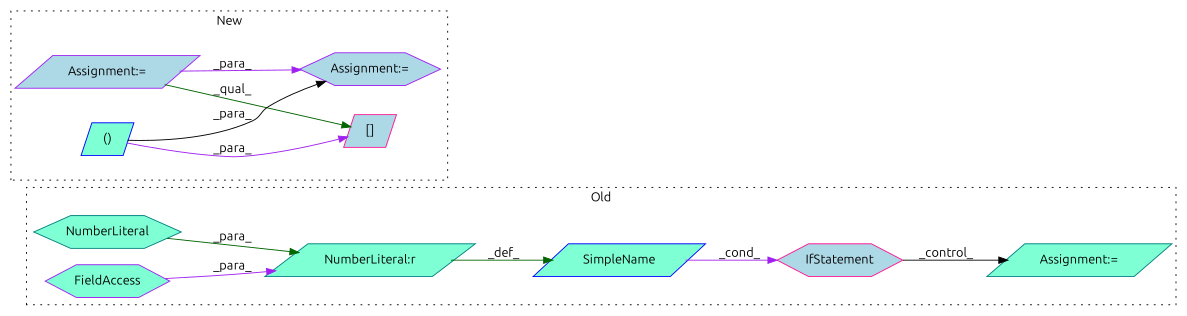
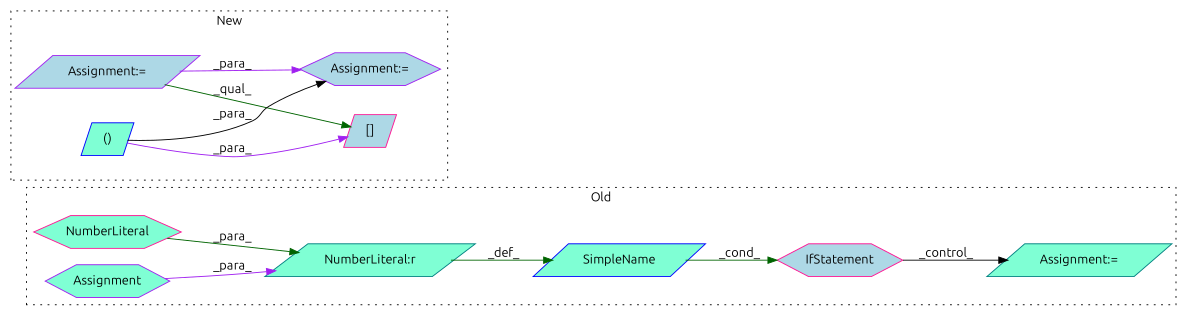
node "NumberLiteral": color teal -> deeppink
edge "SimpleName" -> "IfStatement": color purple -> darkgreen
node "FieldAccess": label "FieldAccess" -> "Assignment"
